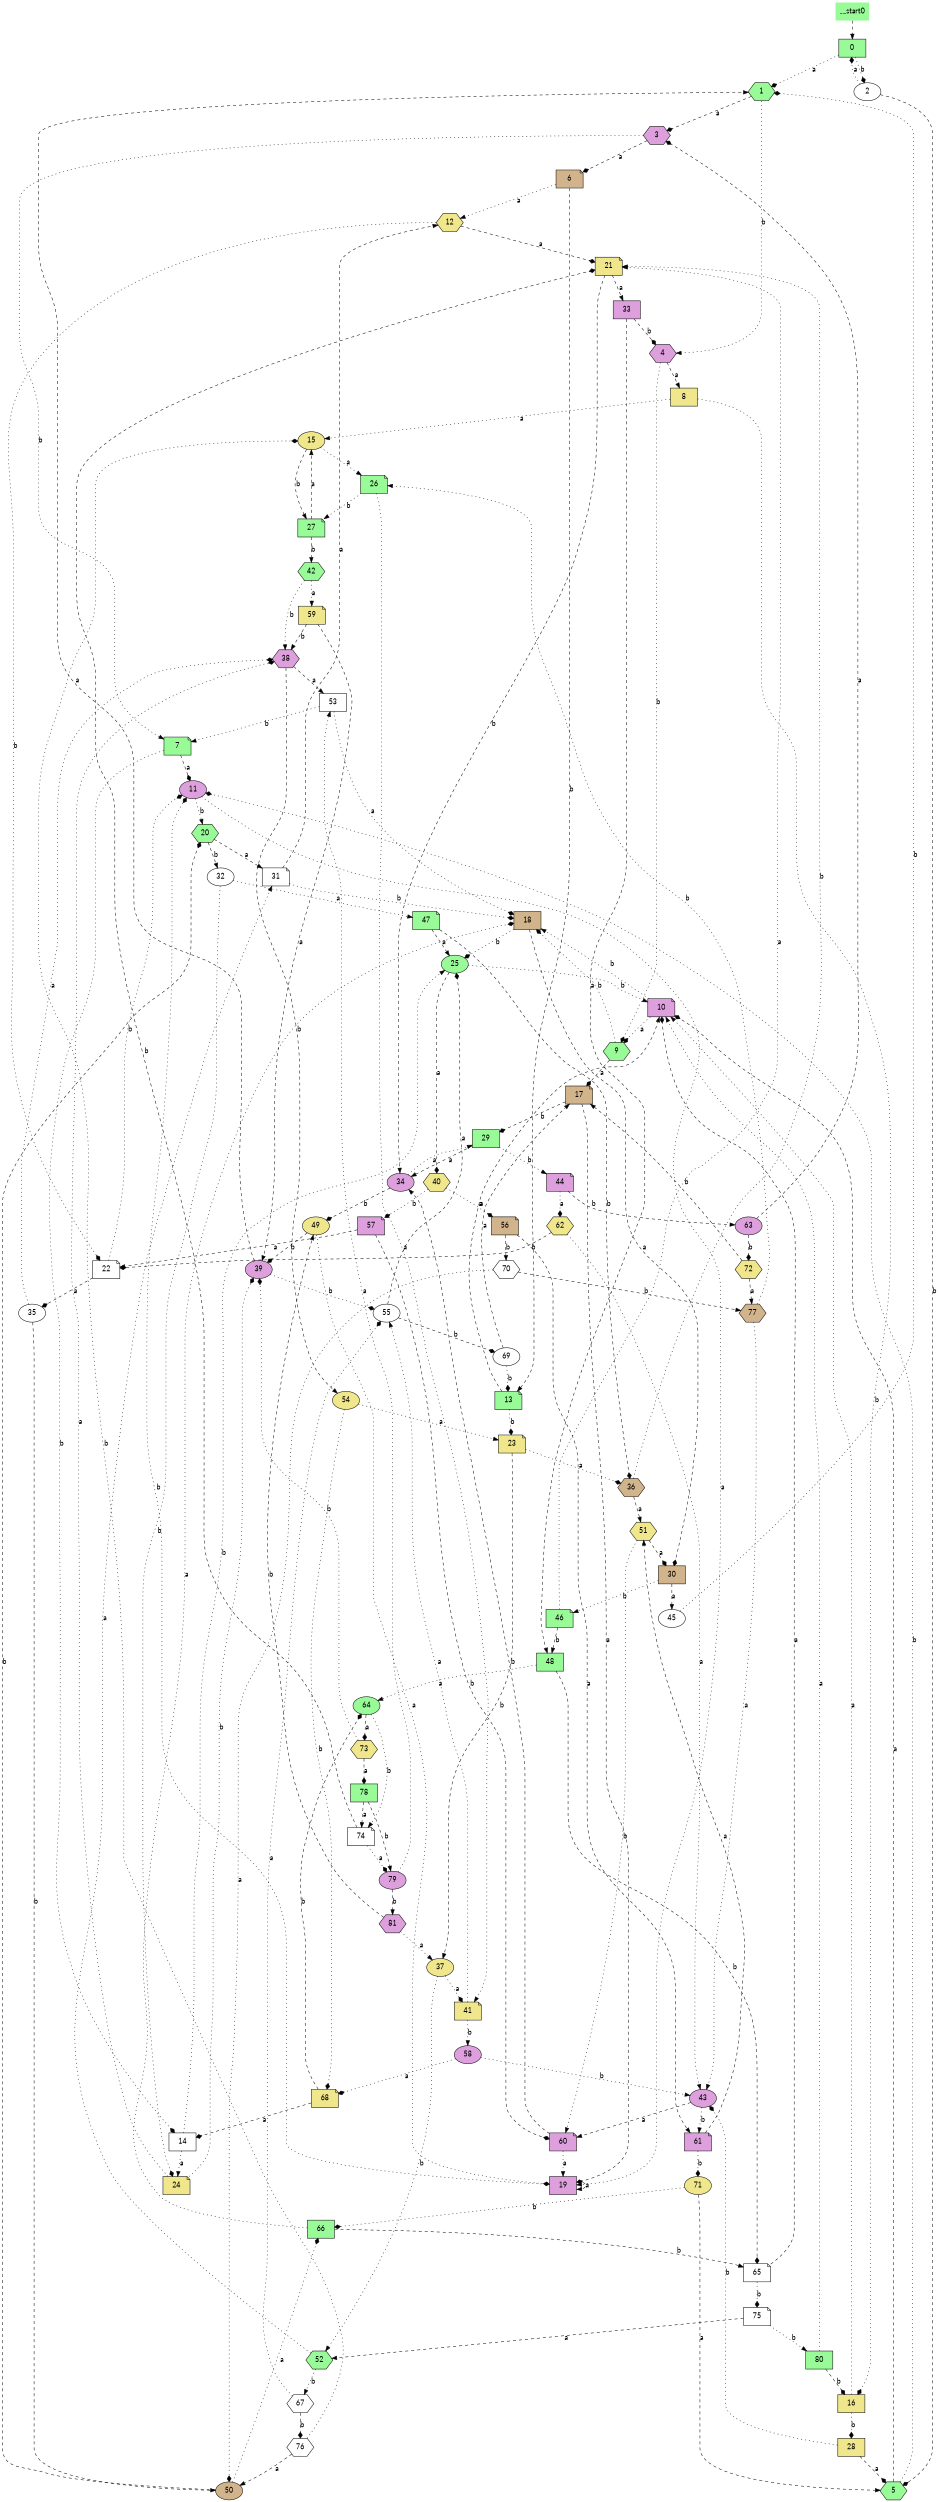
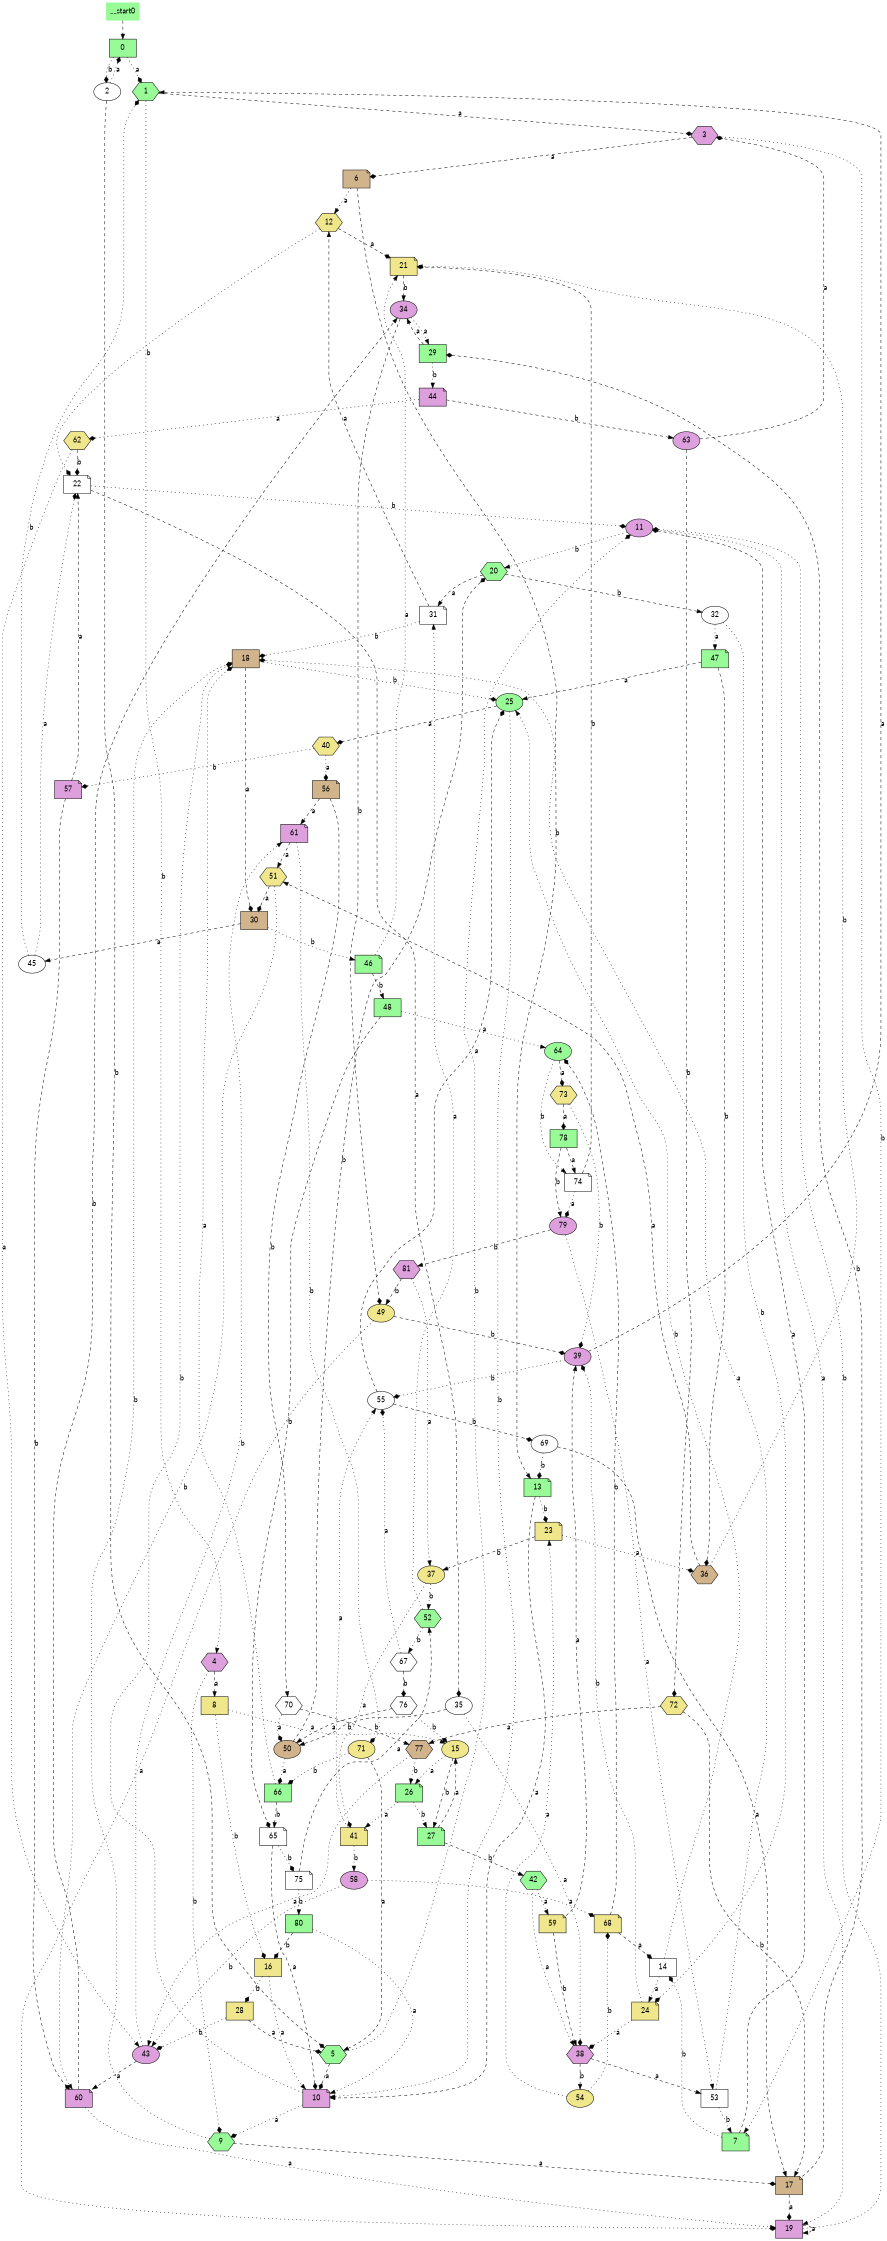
node "33": removed
edge "42" -> "38": label "b" -> "a"
edge "45" -> "22": added, label "a"
